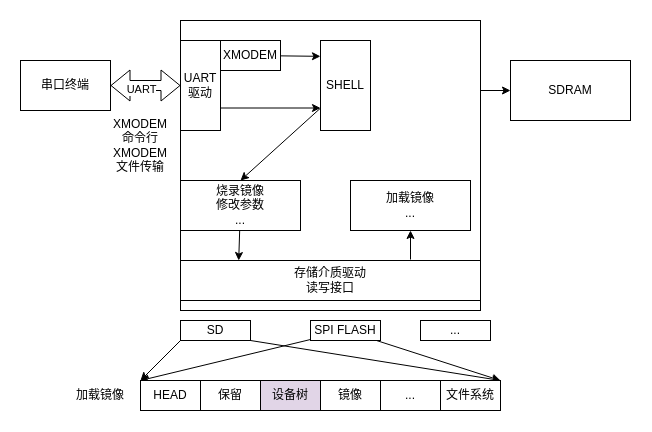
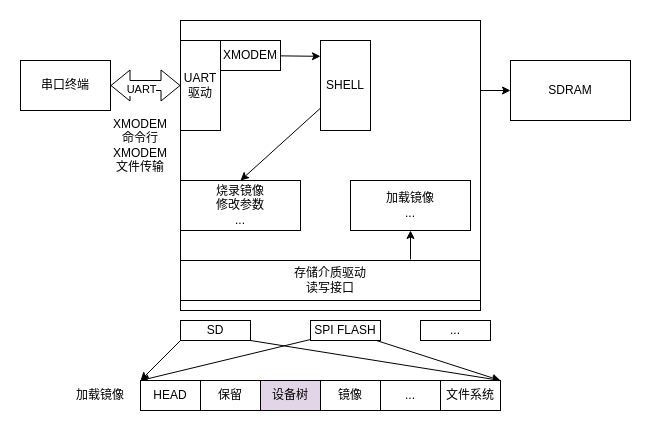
edge "UART驱动" -> "SHELL": removed
edge "烧录镜像 修改参数 ..." -> "存储介质驱动 读写接口": removed
